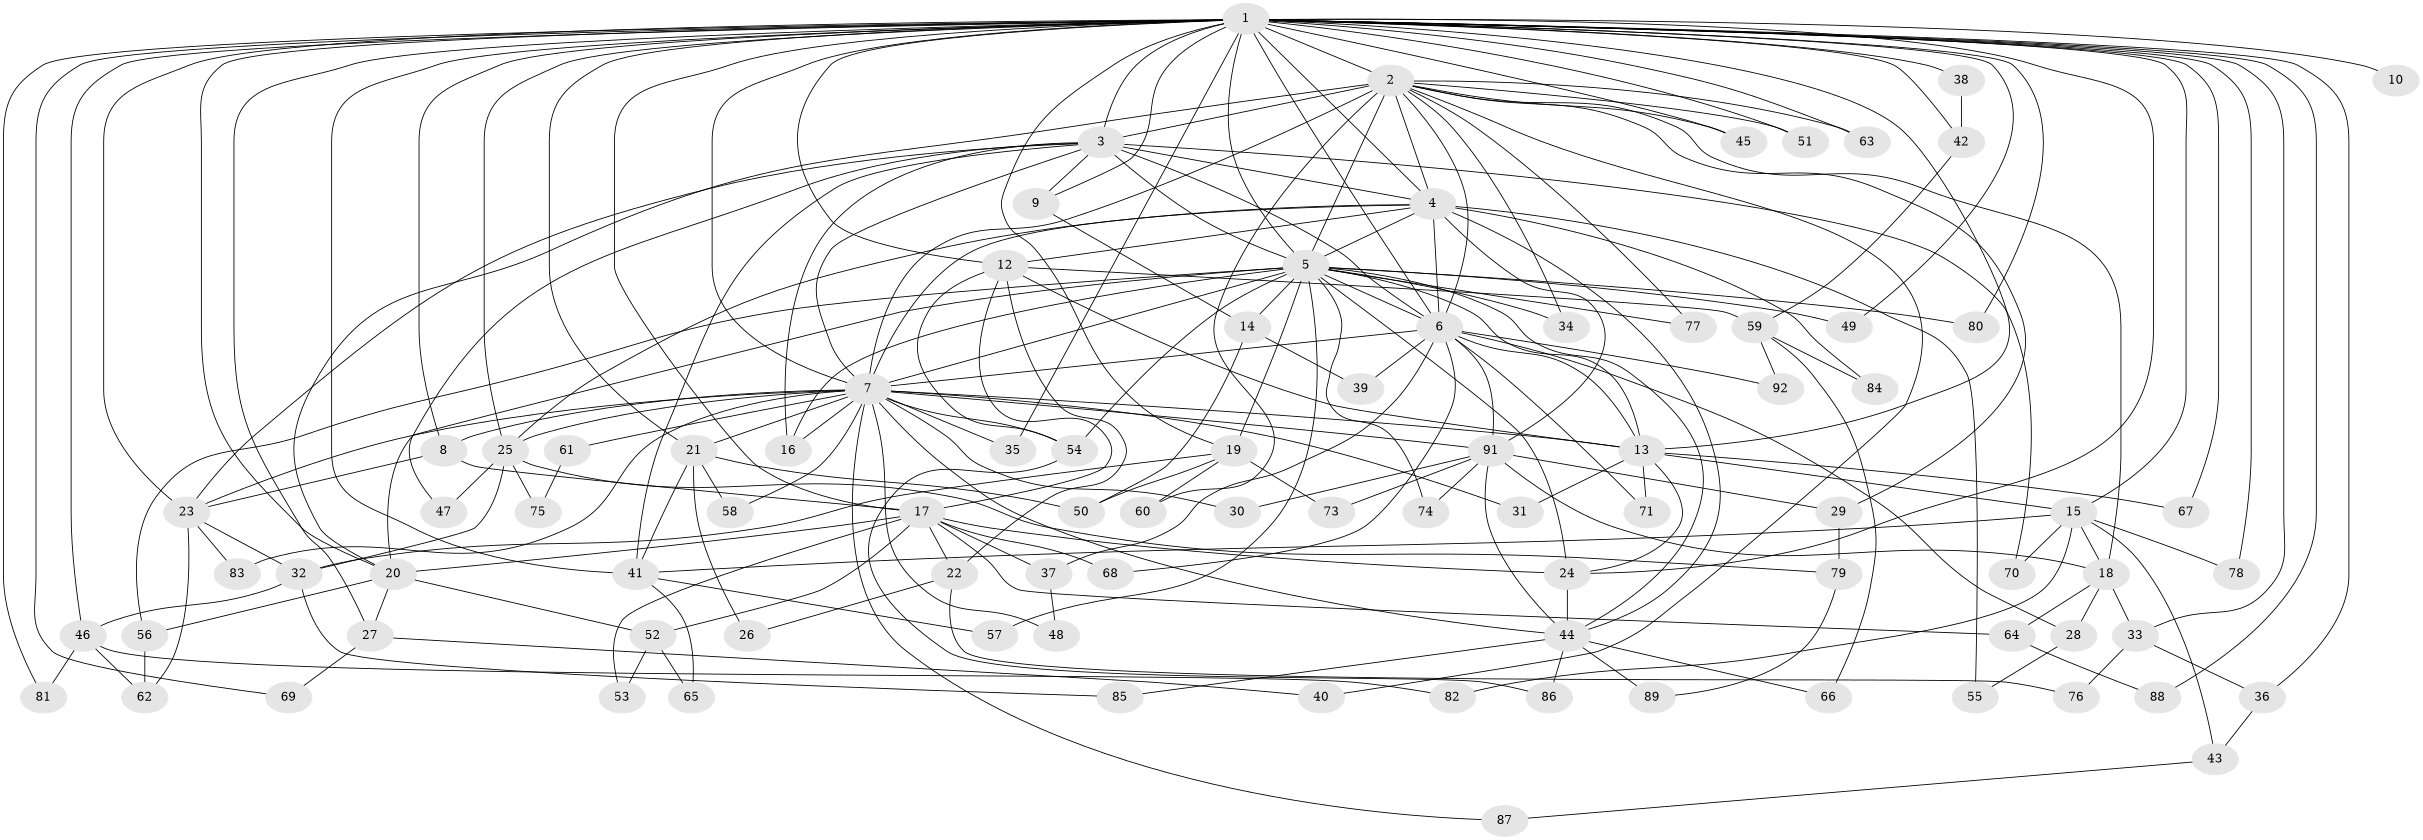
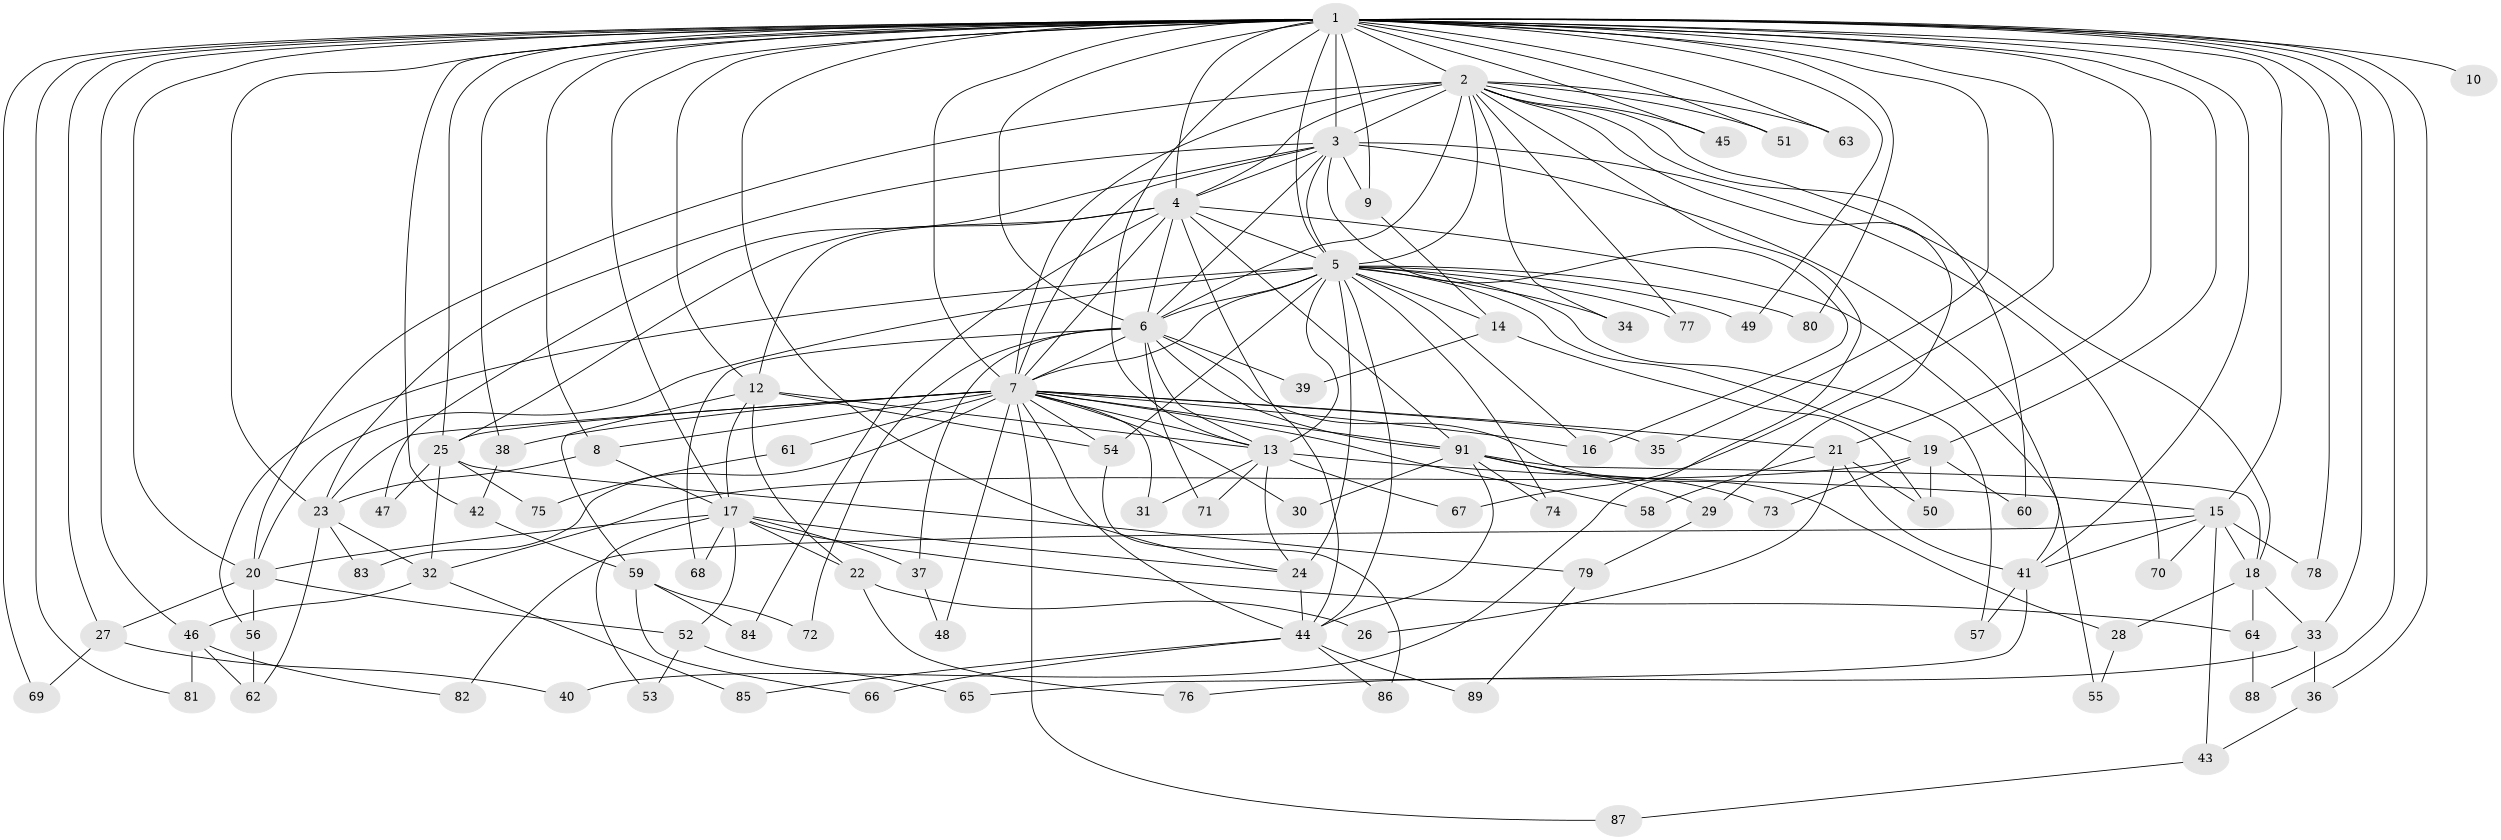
node "92": label "92" -> "72"
edge "7" -- "38": added
